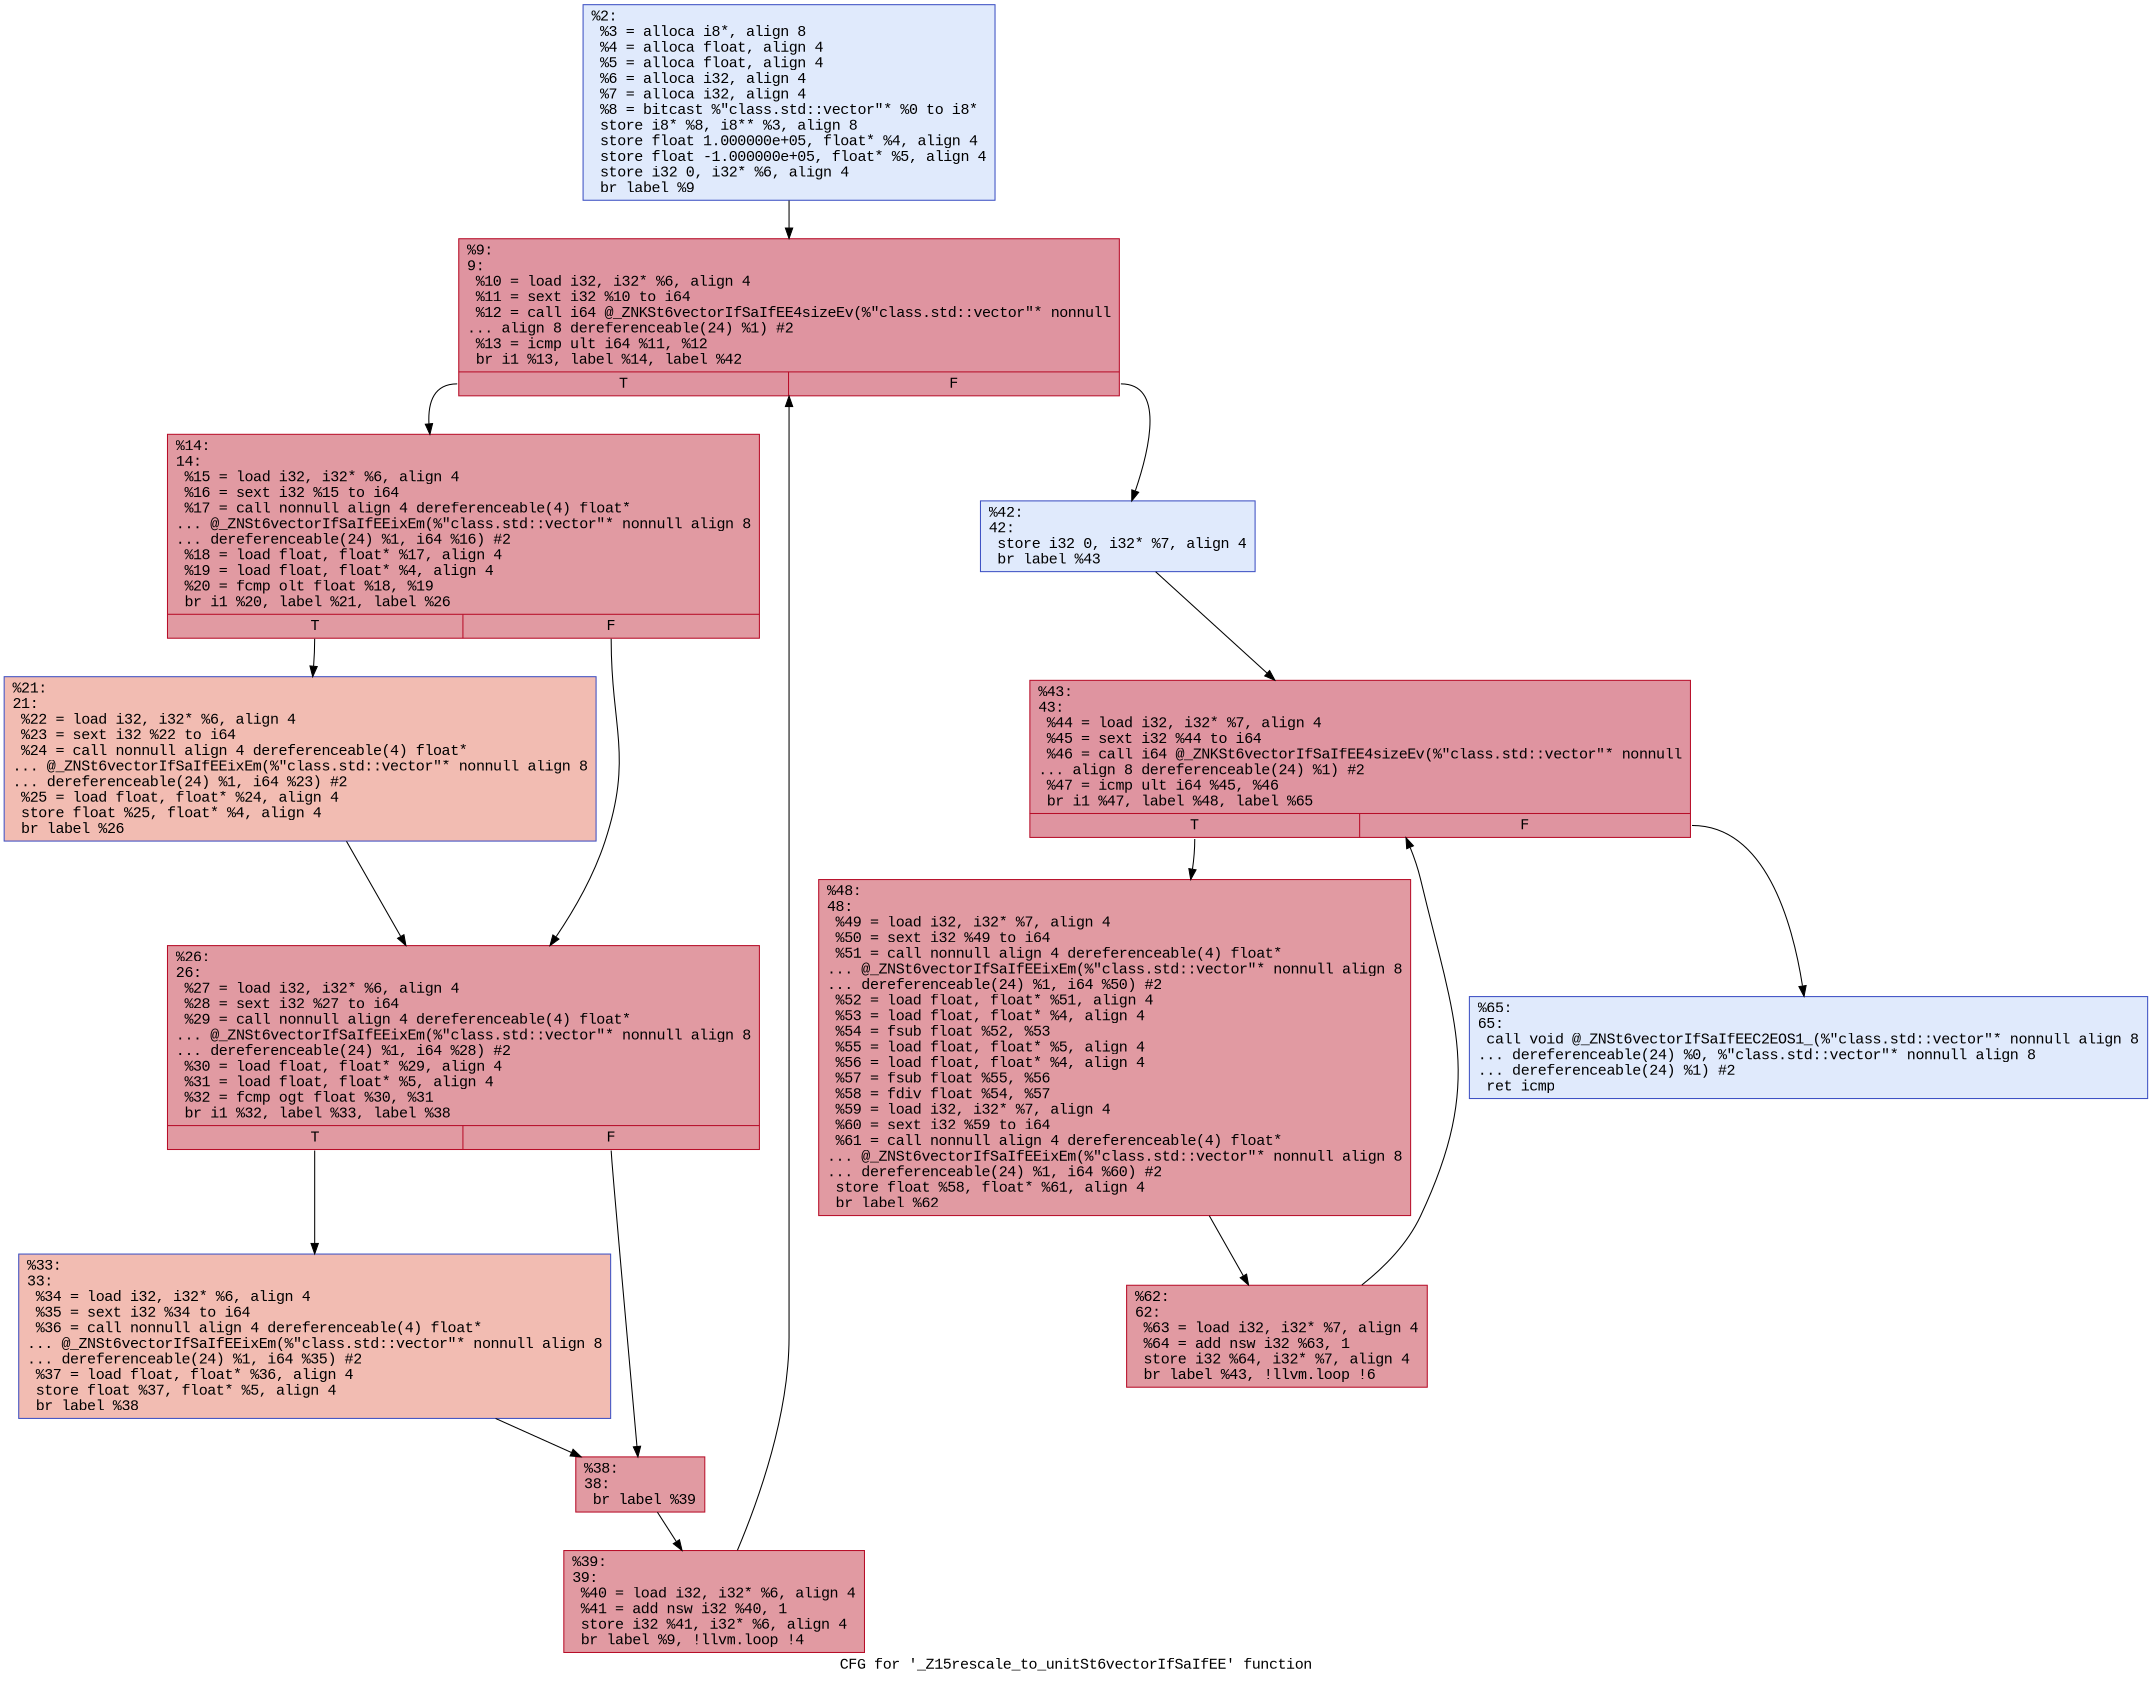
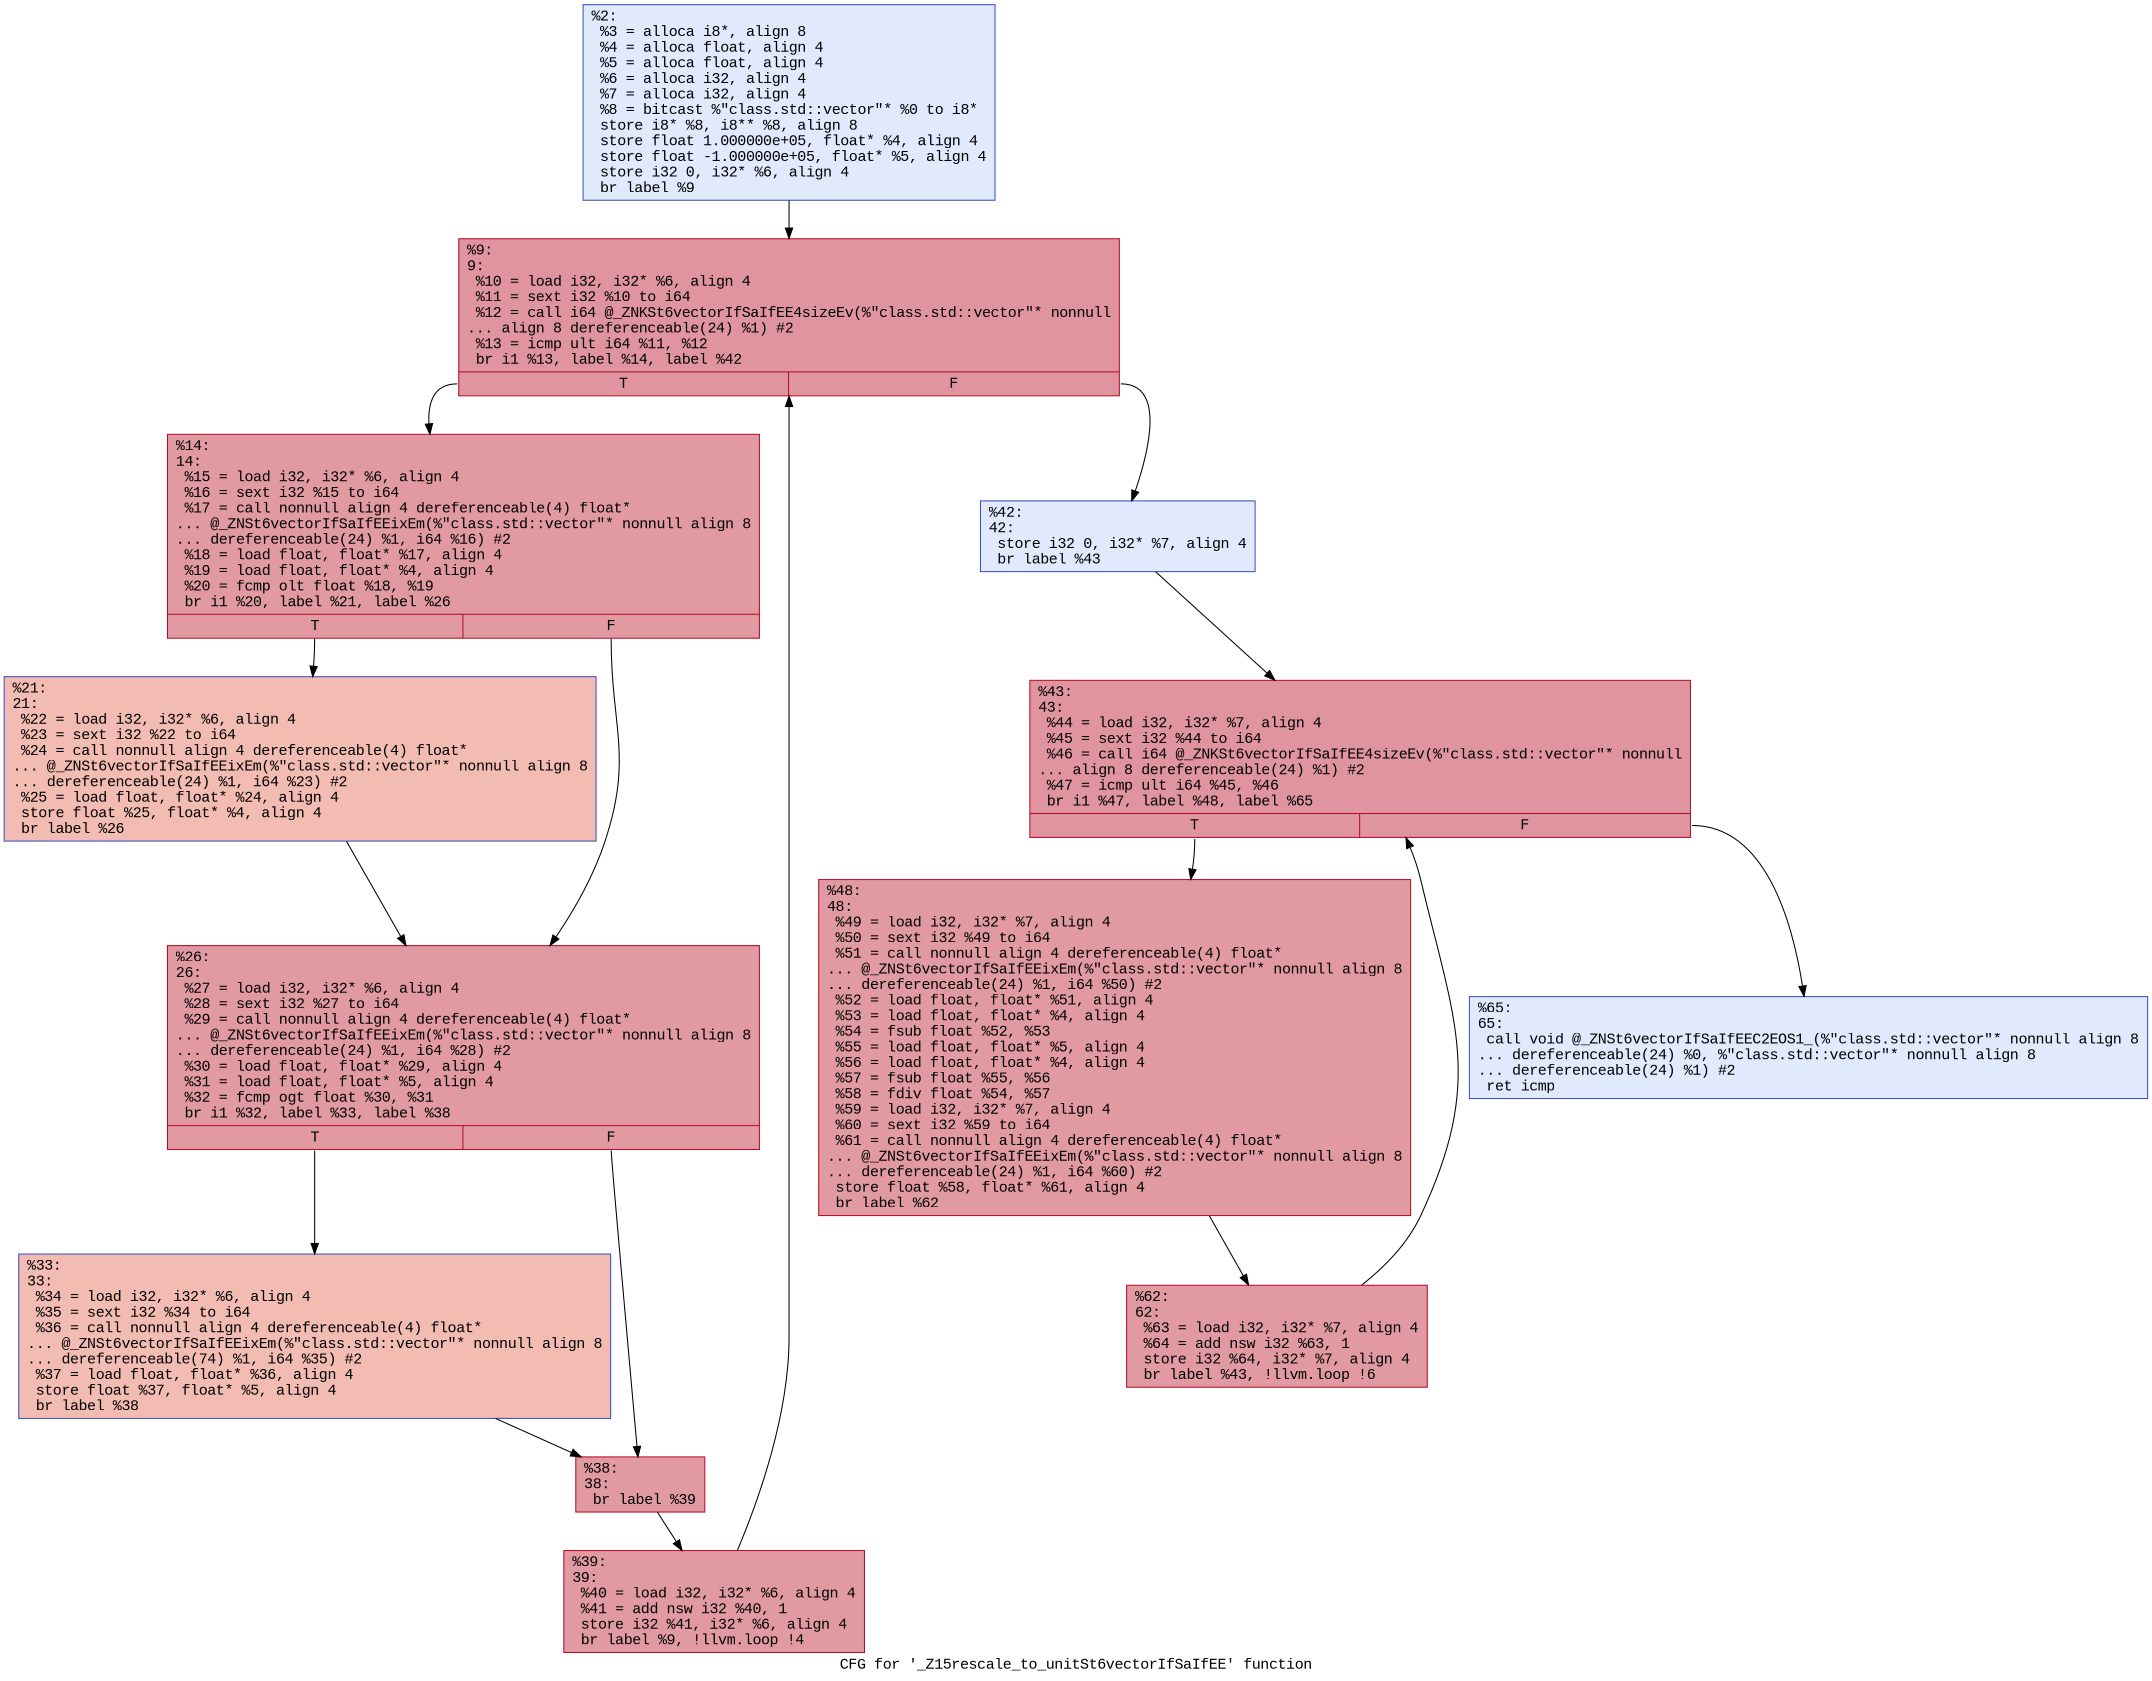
node "%2:": text "store i8* %8, i8** %3, align 8" -> "store i8* %8, i8** %8, align 8"
node "%33:": text "... dereferenceable(24) %1, i64 %35) #2" -> "... dereferenceable(74) %1, i64 %35) #2"
